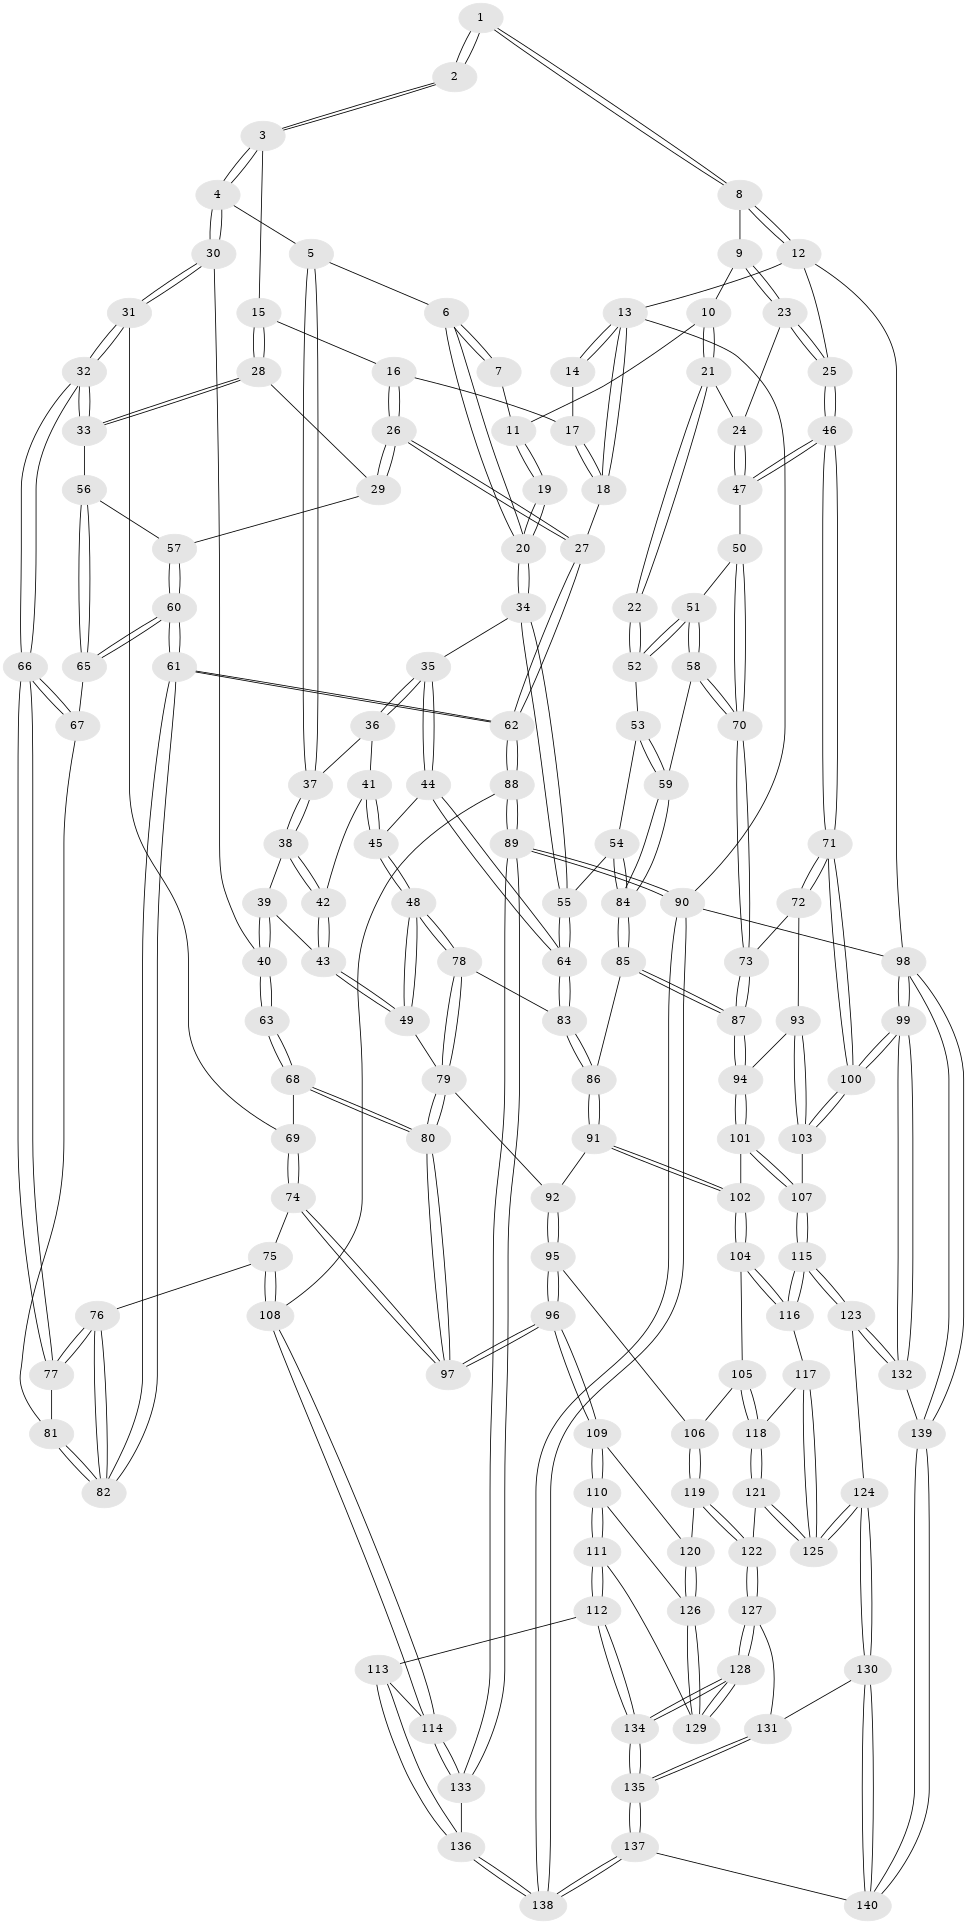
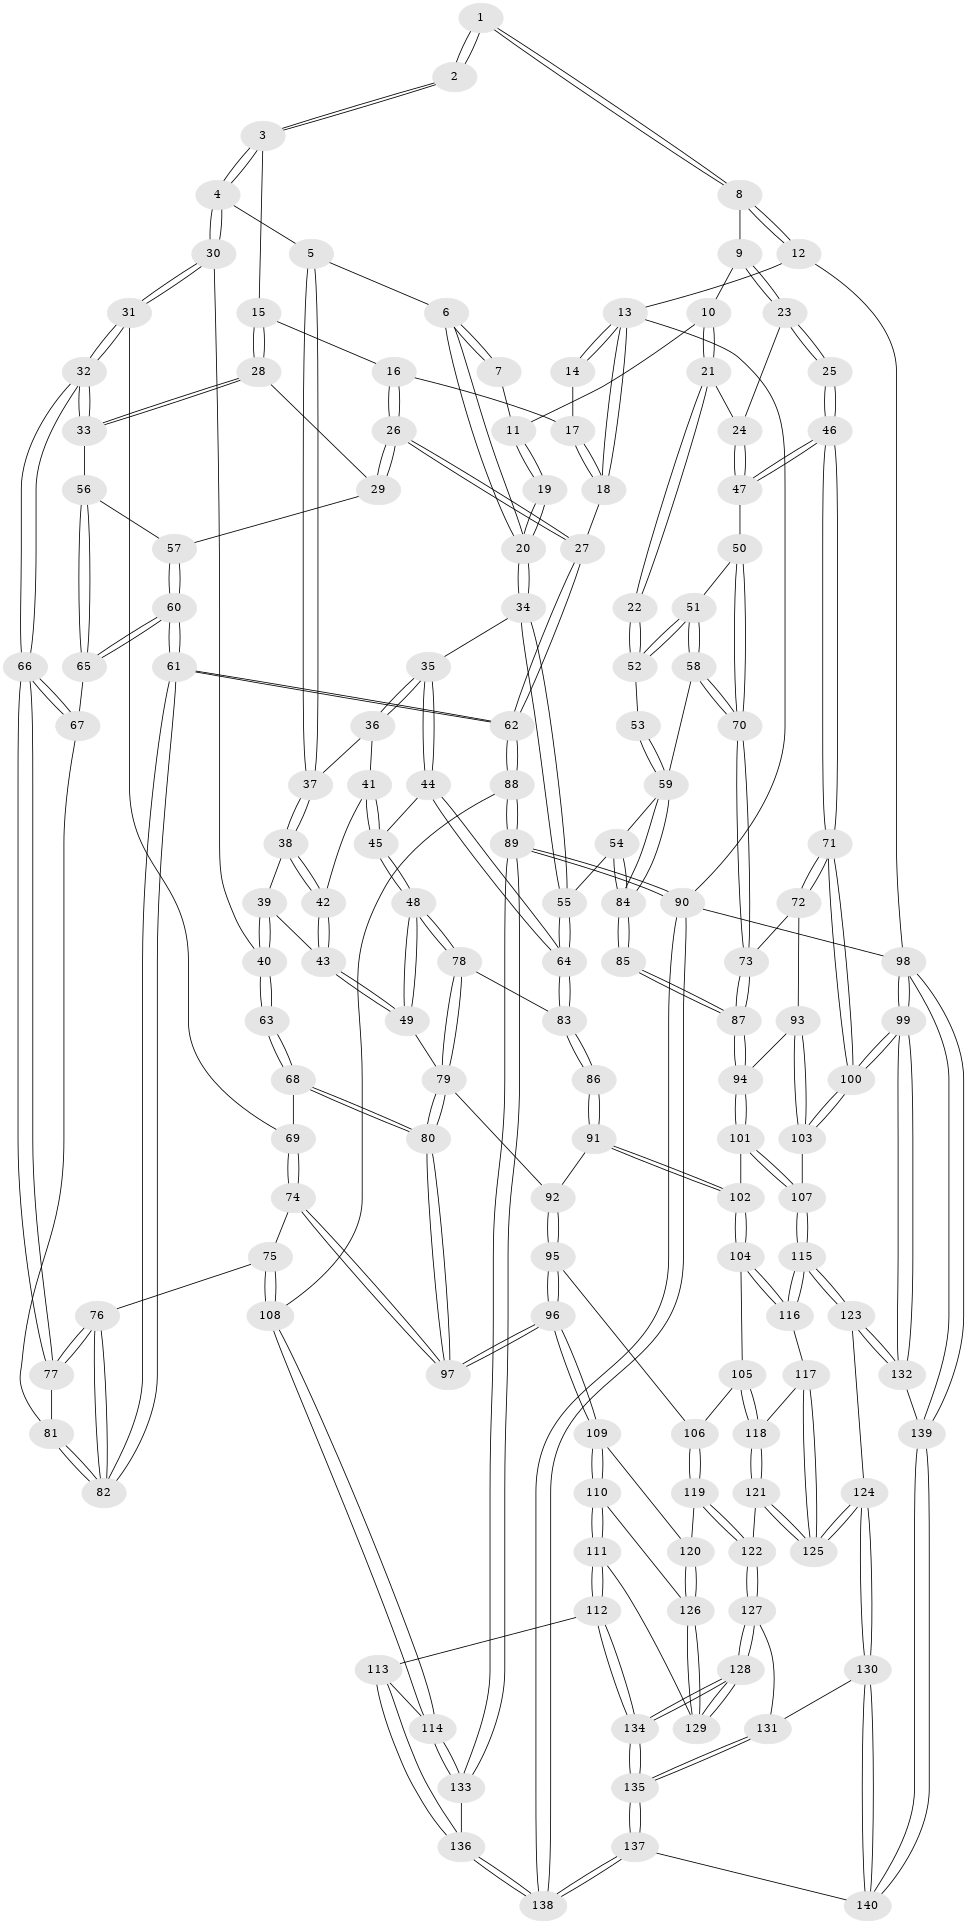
edge "12" -- "25": removed
edge "53" -- "54": now "59" -- "54"
edge "85" -- "86": removed
